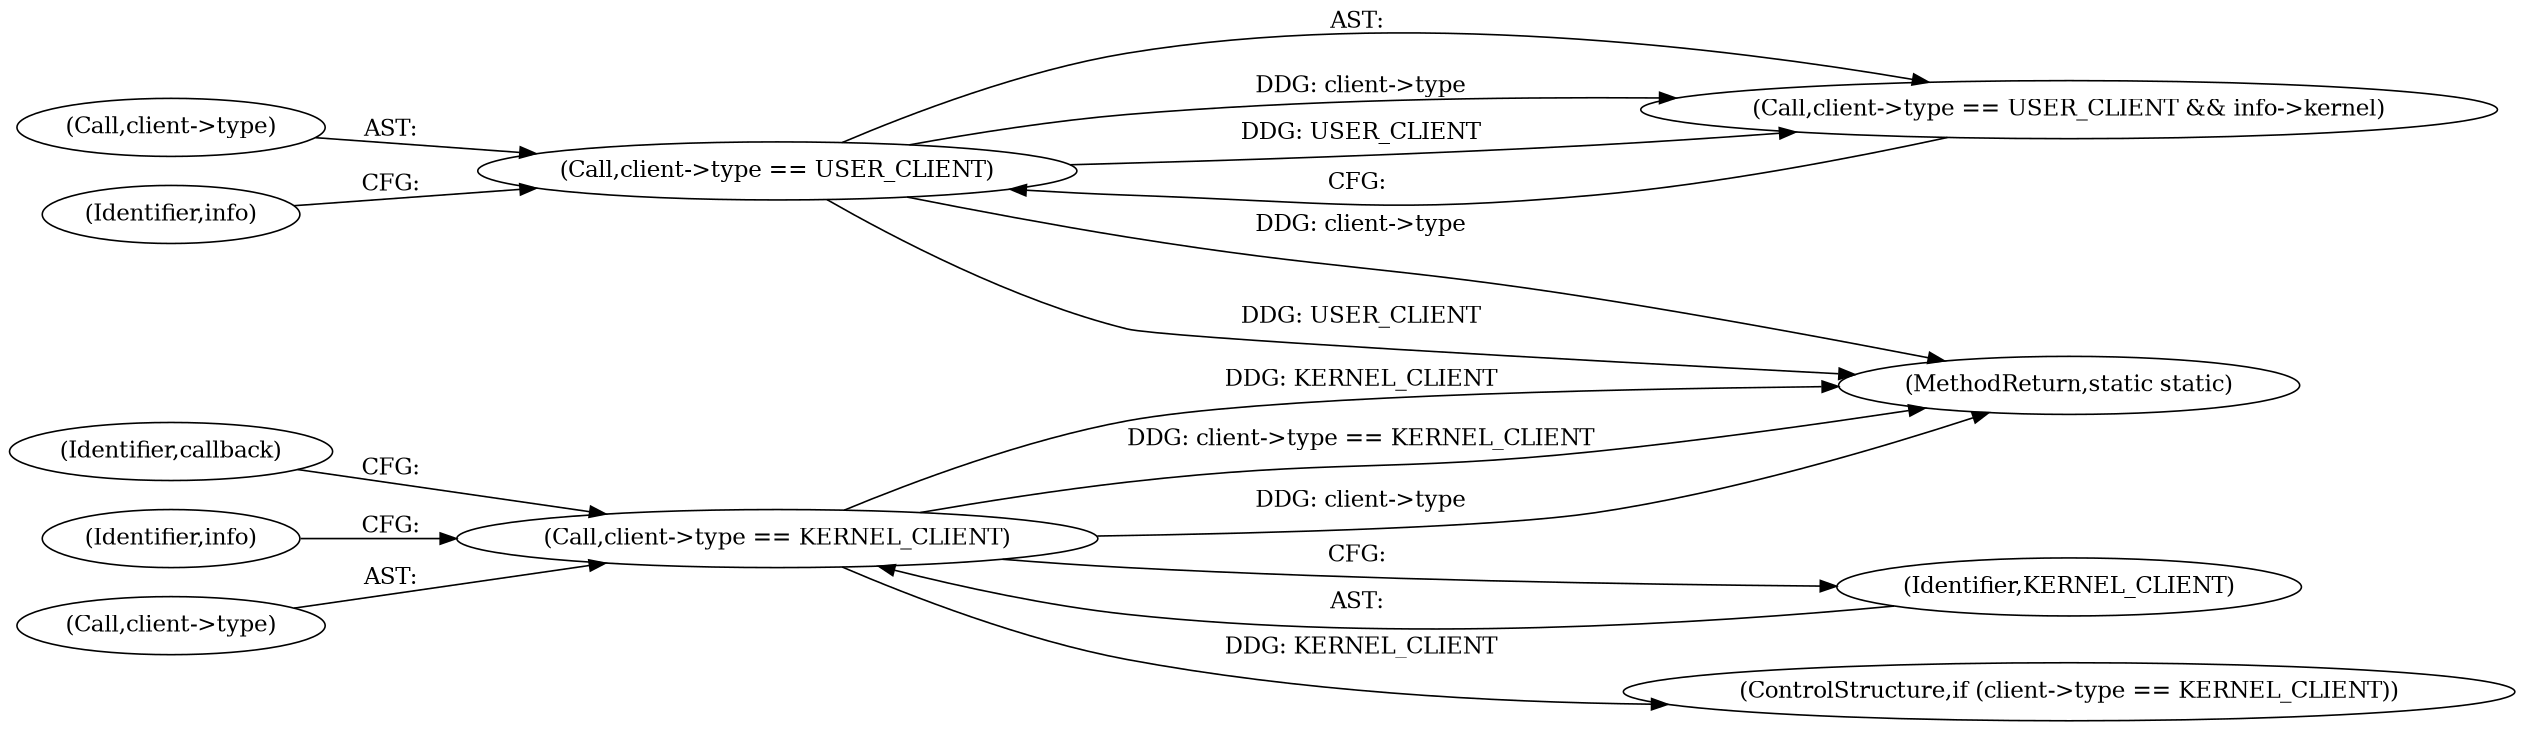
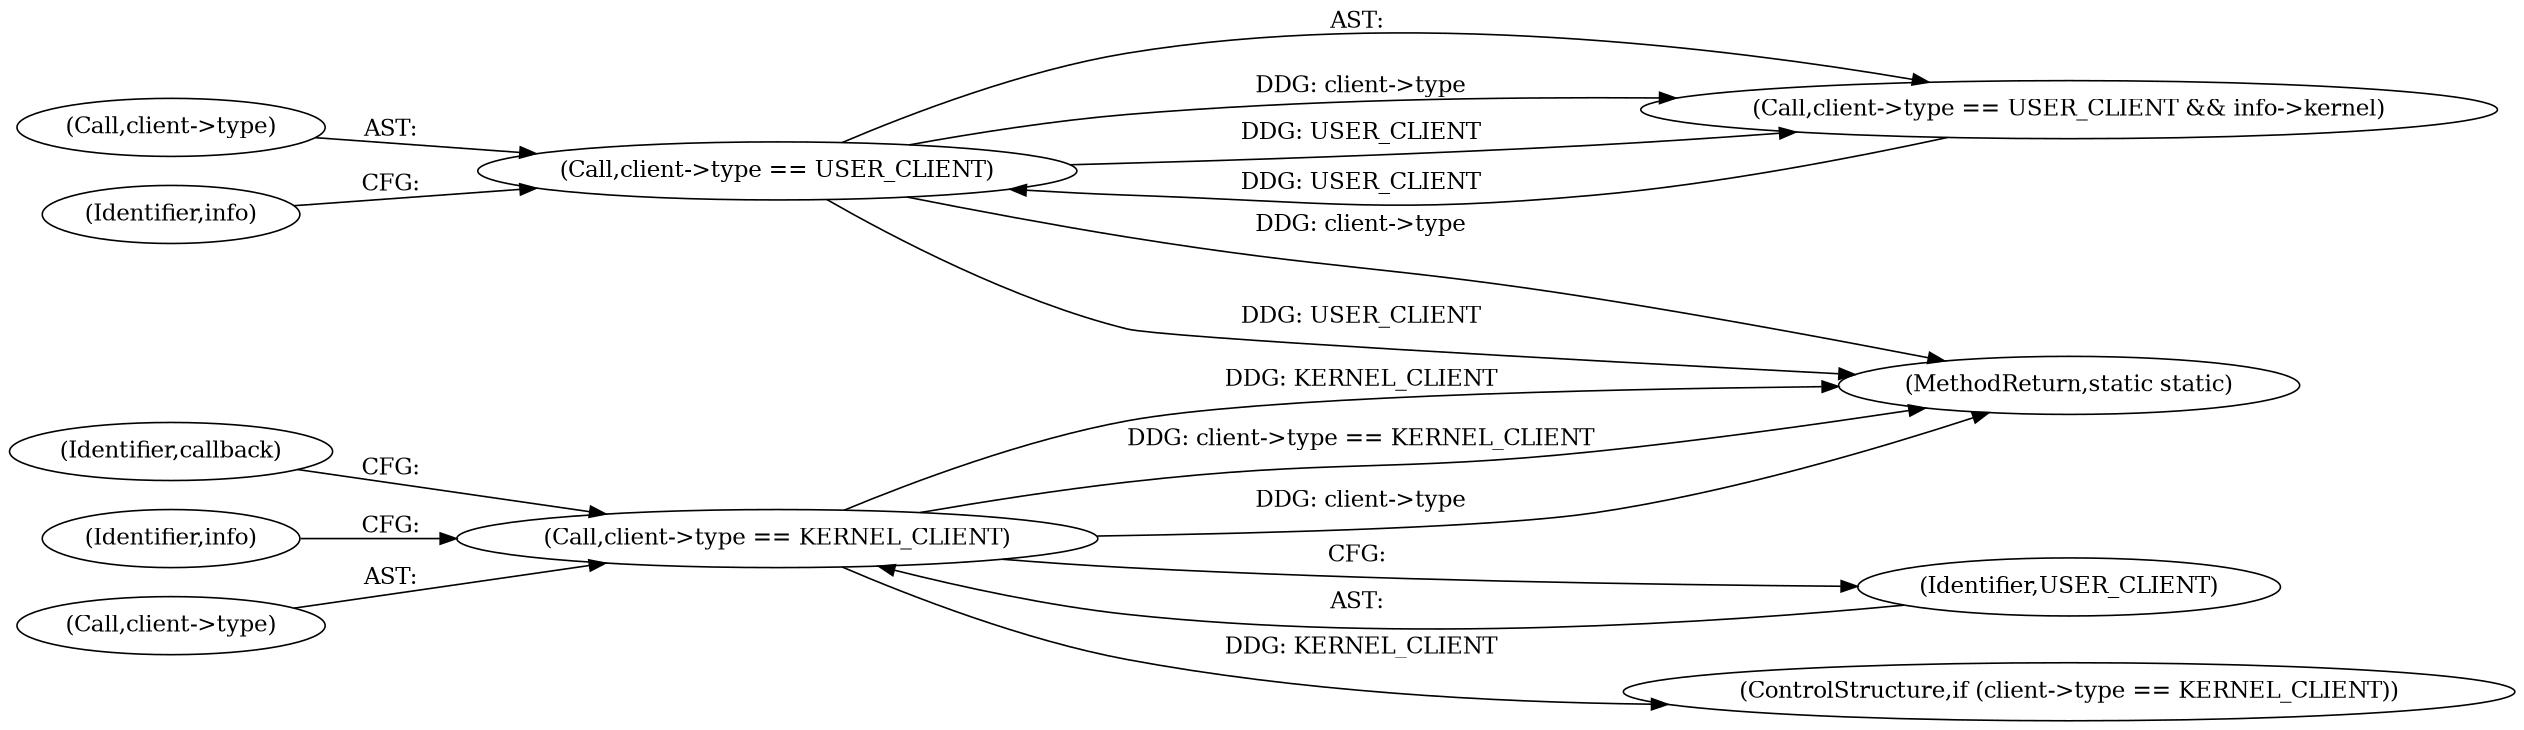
edge "(Call,client->type == USER_CLIENT && info->kernel)" -> "(Call,client->type == USER_CLIENT)": label "CFG: " -> "DDG: USER_CLIENT"
node "(Identifier,KERNEL_CLIENT)": label "(Identifier,KERNEL_CLIENT)" -> "(Identifier,USER_CLIENT)"
